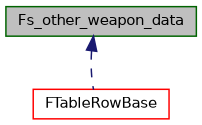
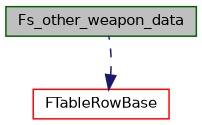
edge "FTableRowBase" -> "Fs_other_weapon_data": reversed
